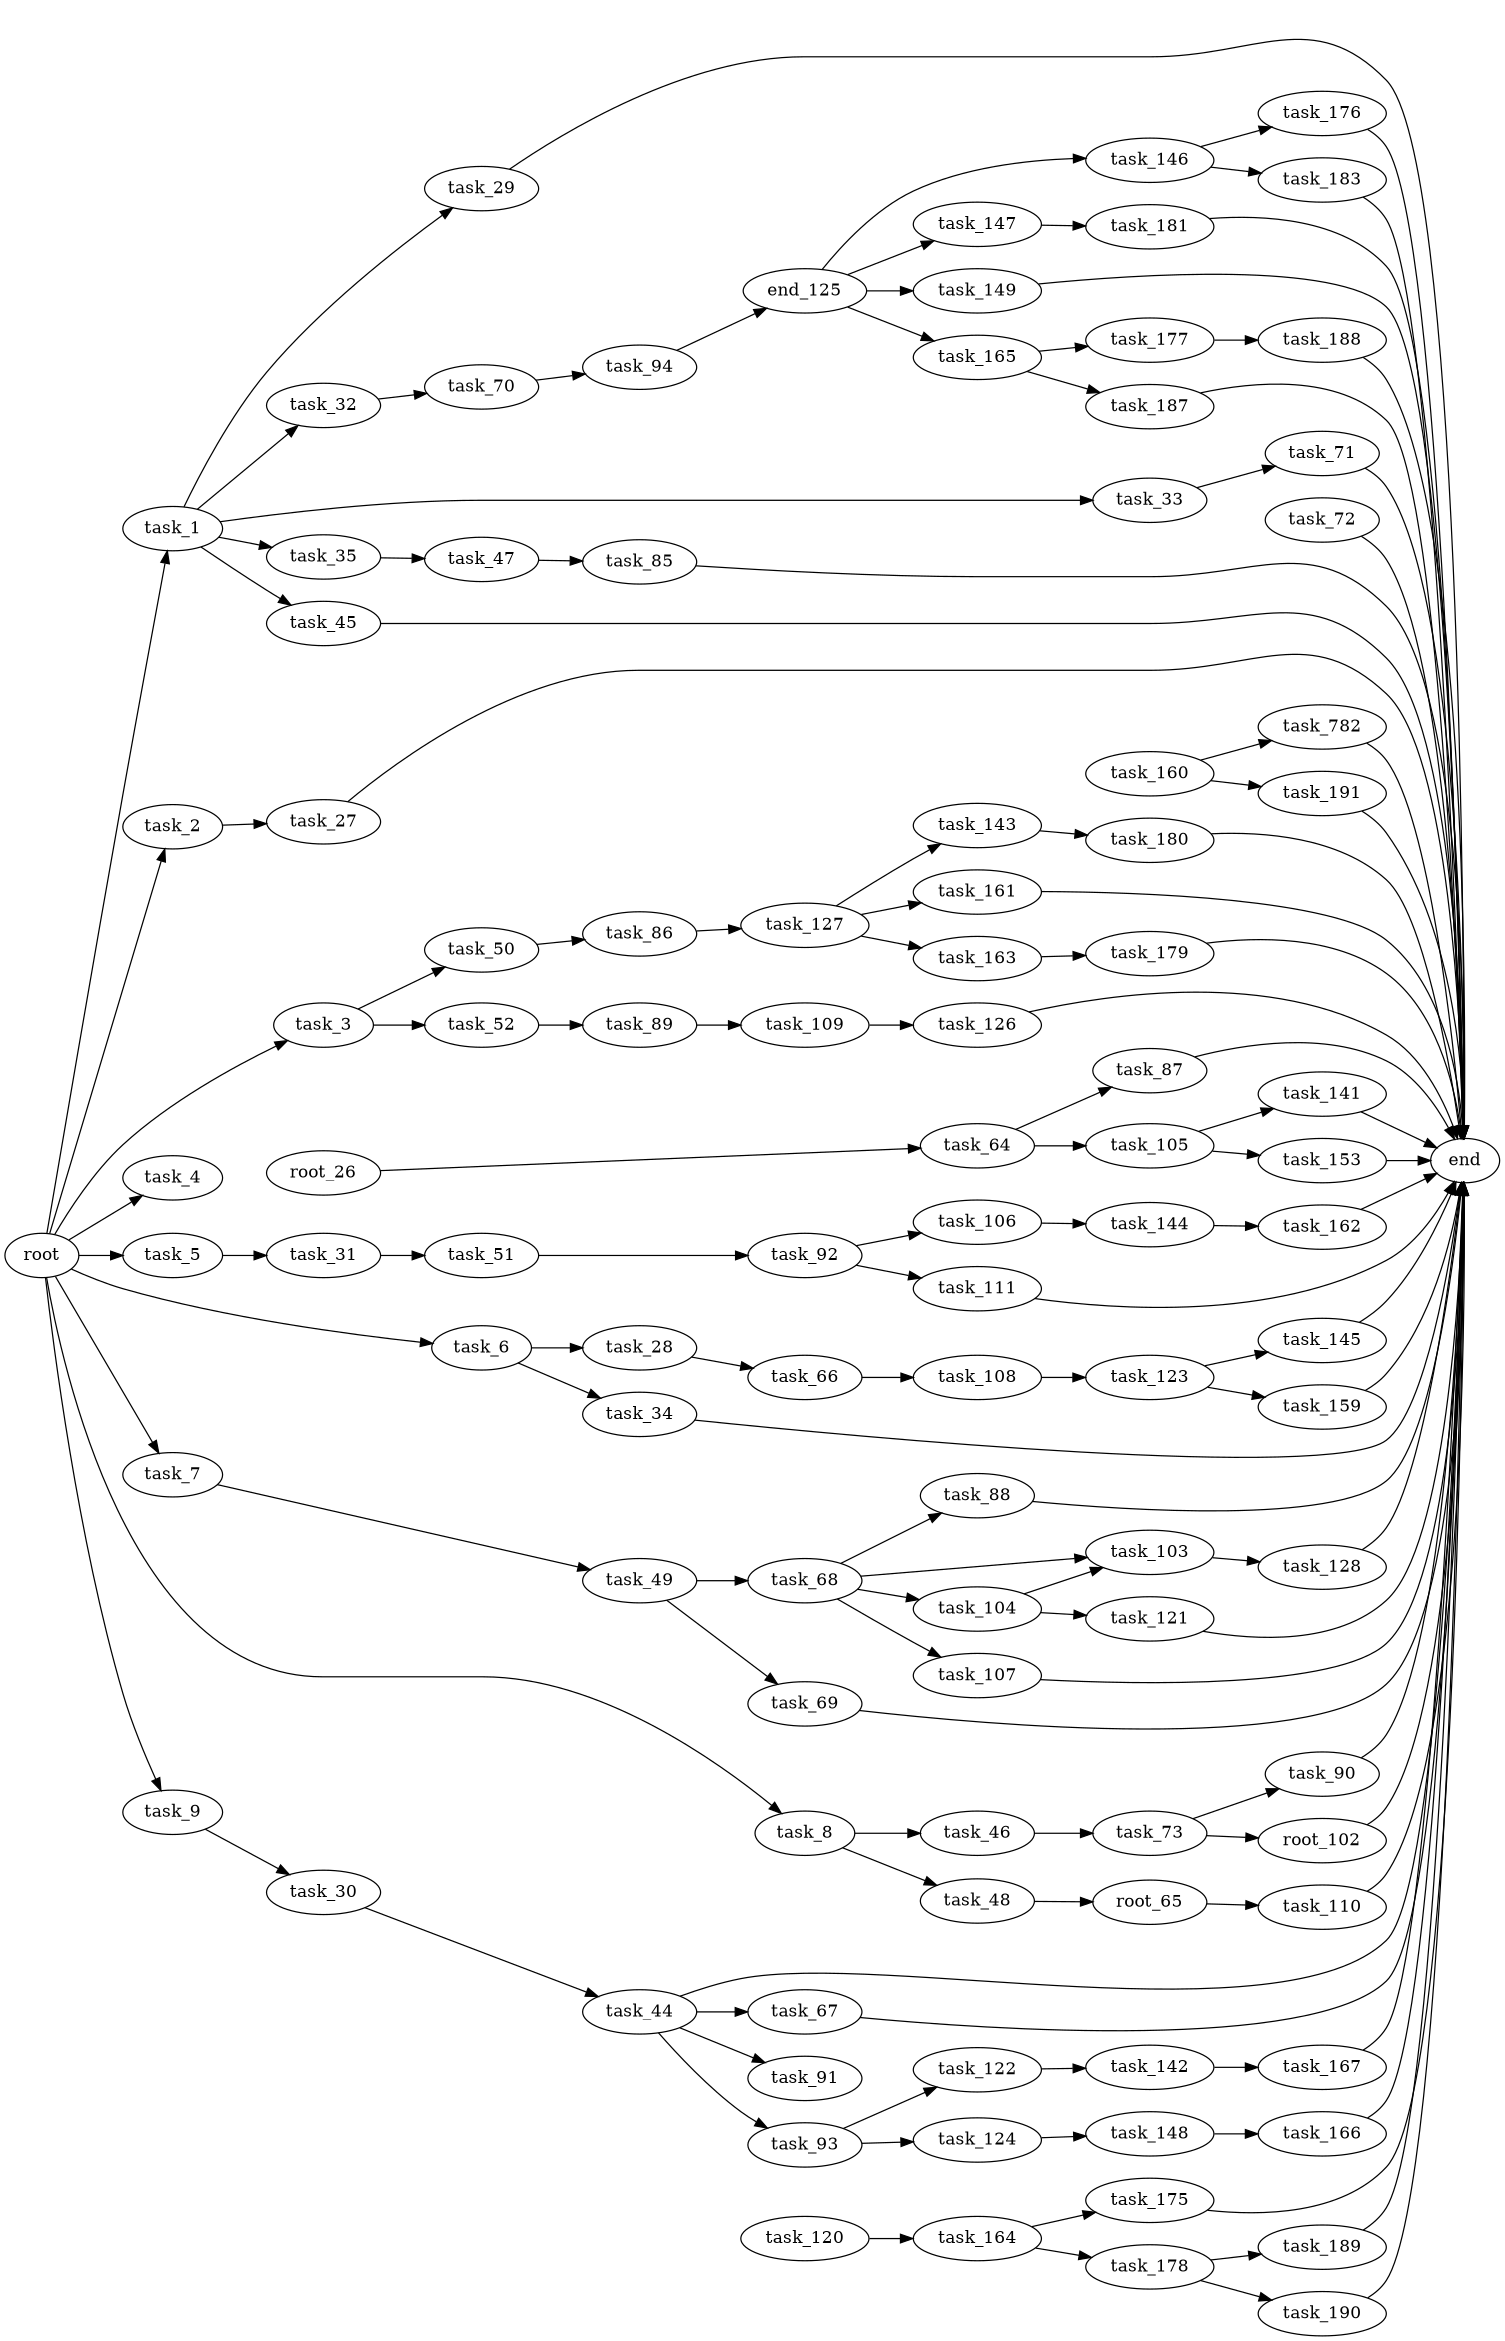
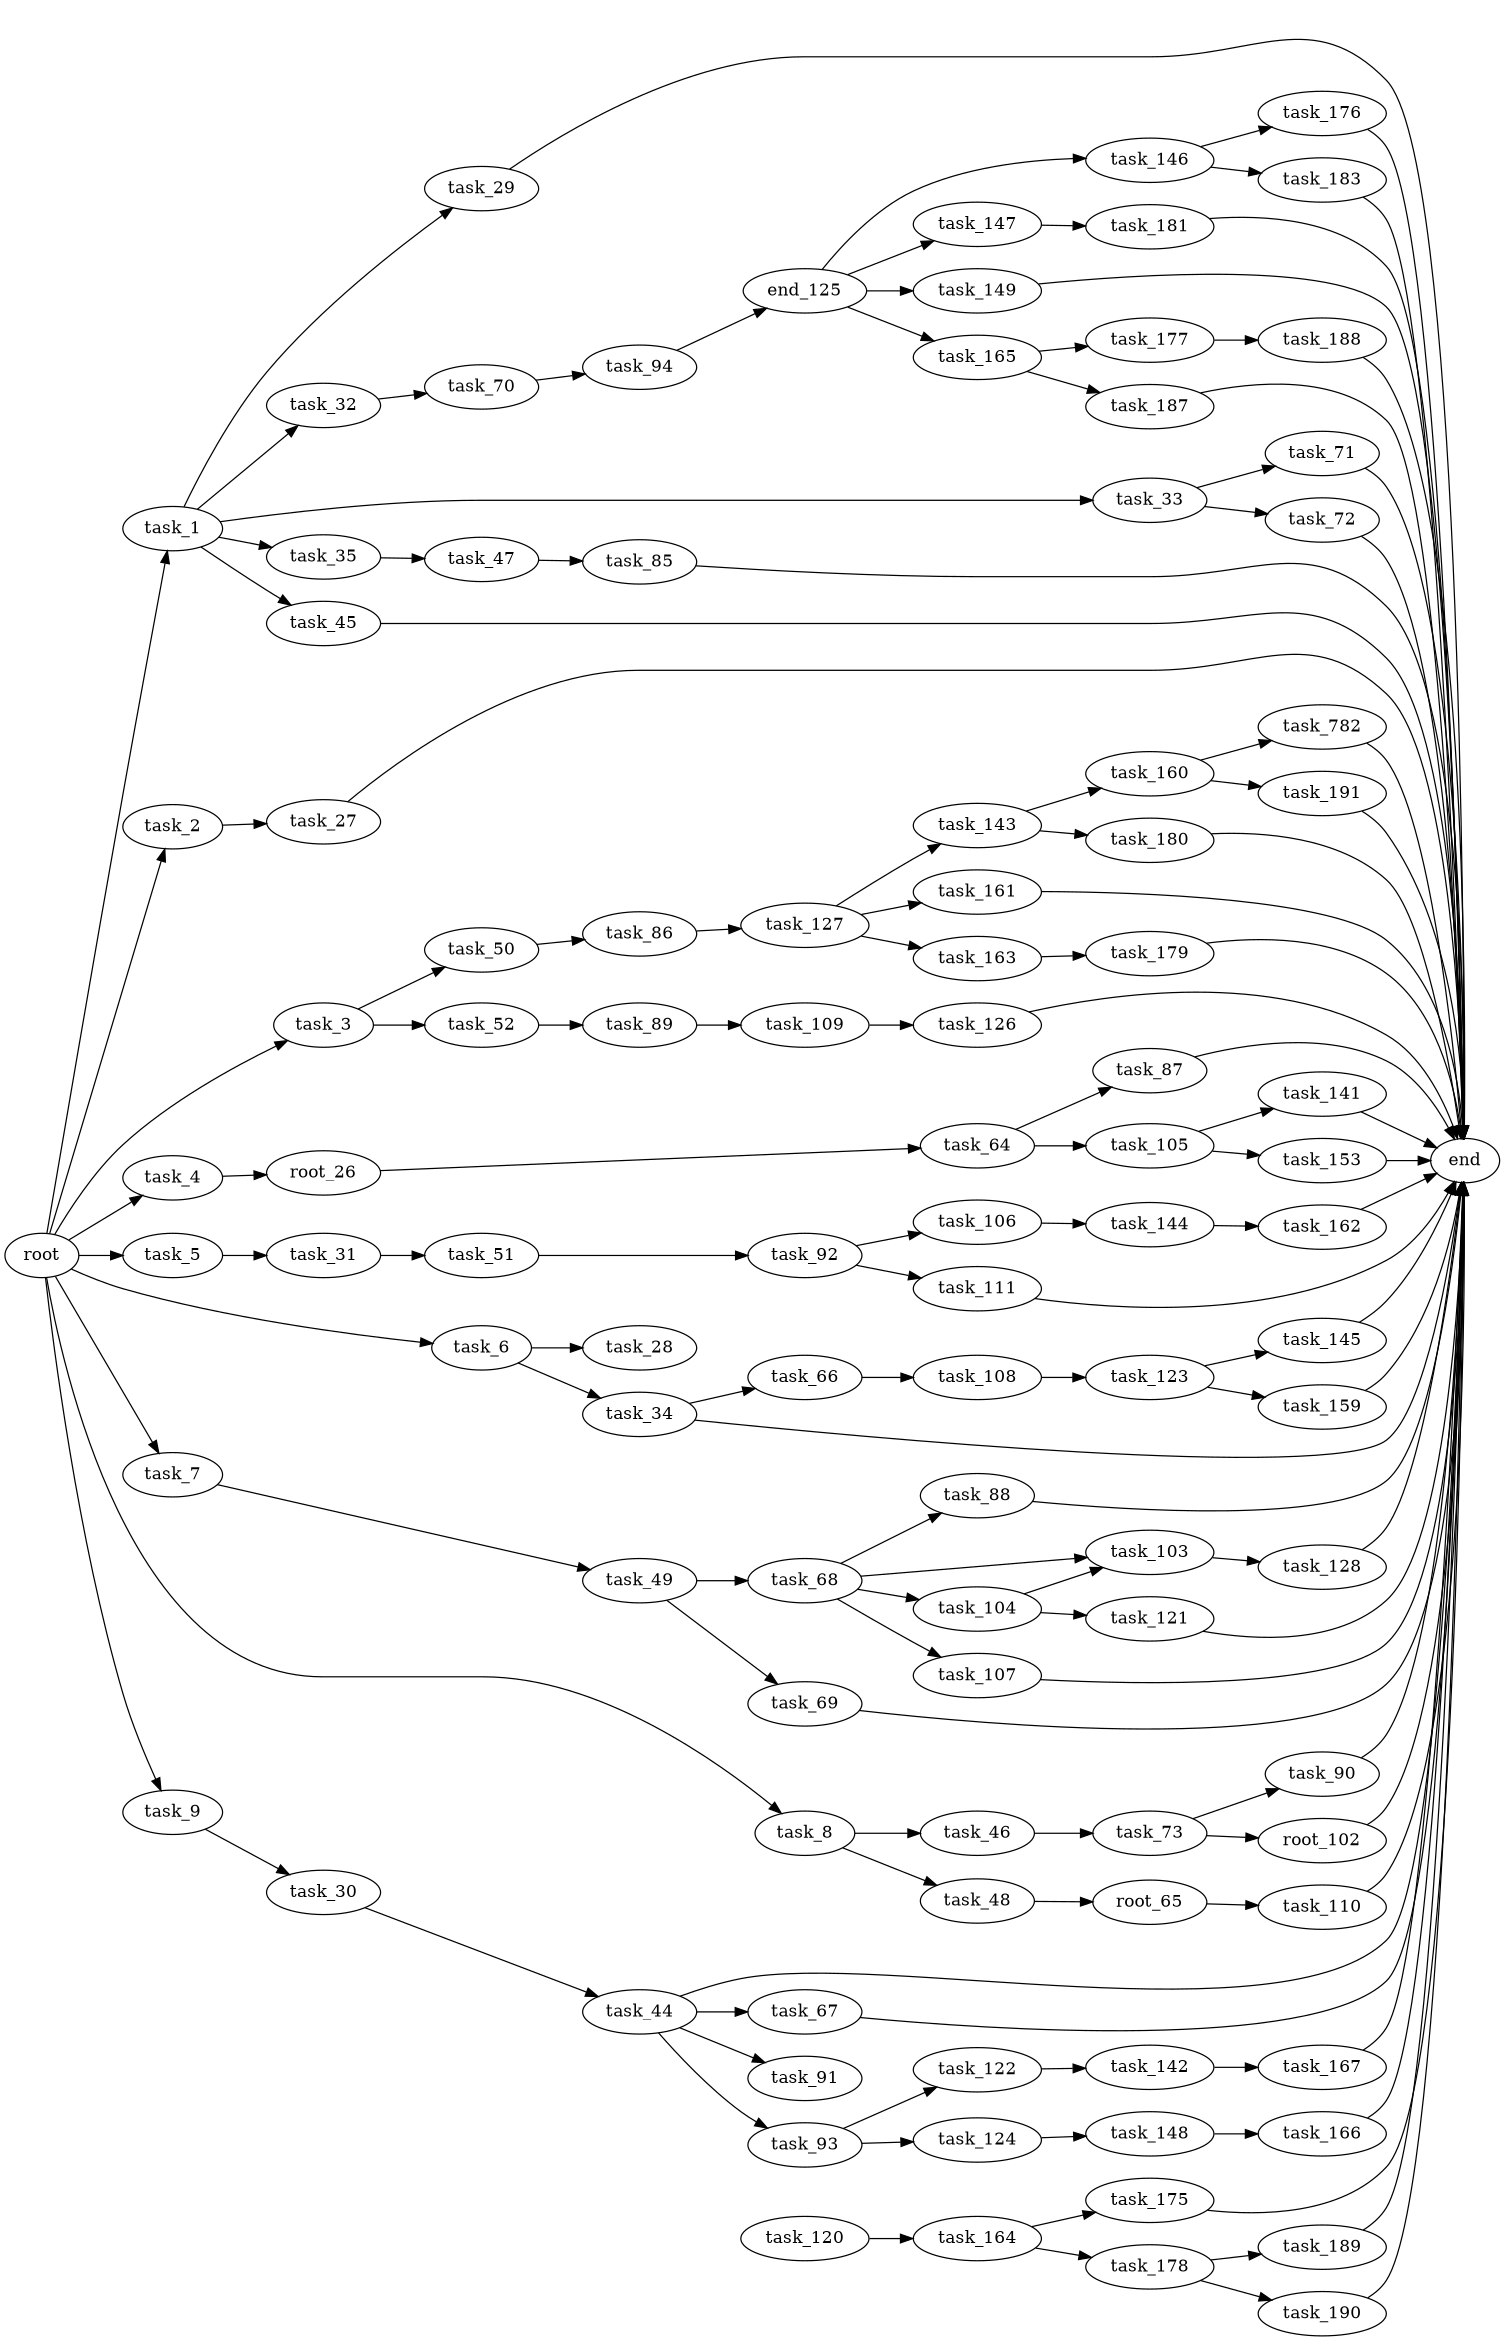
edge "task_33" -> "task_72": added
edge "task_143" -> "task_160": added
edge "task_4" -> "root_26": added
edge "task_28" -> "task_66": now "task_34" -> "task_66"
